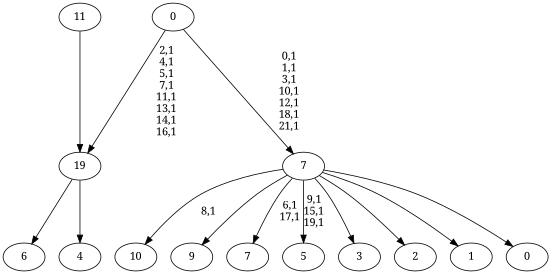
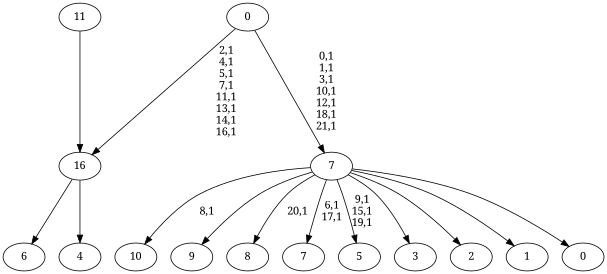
node "19": label "19" -> "16"
node "8": added
